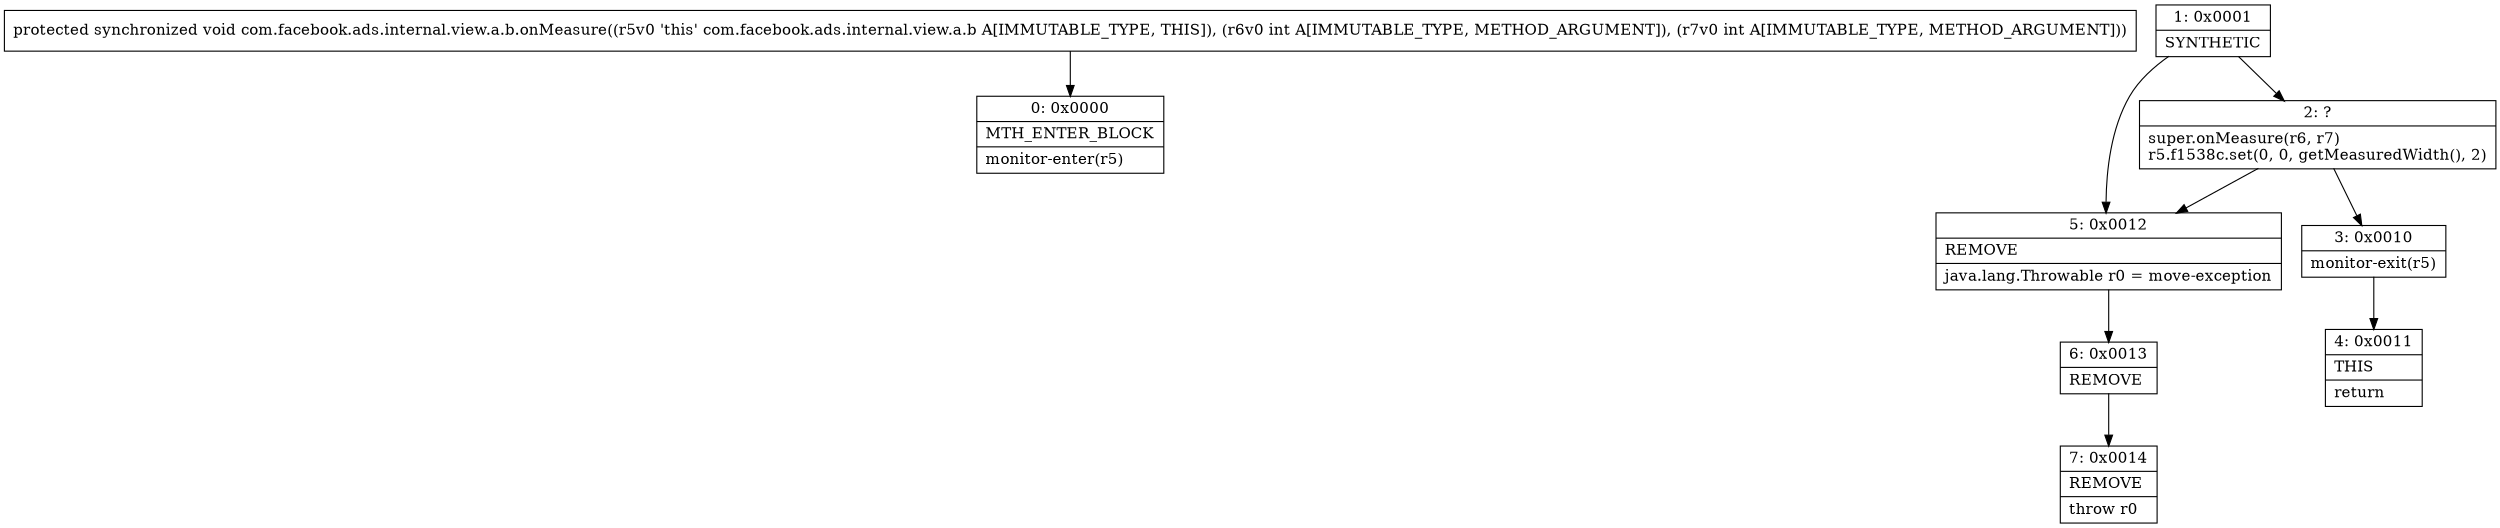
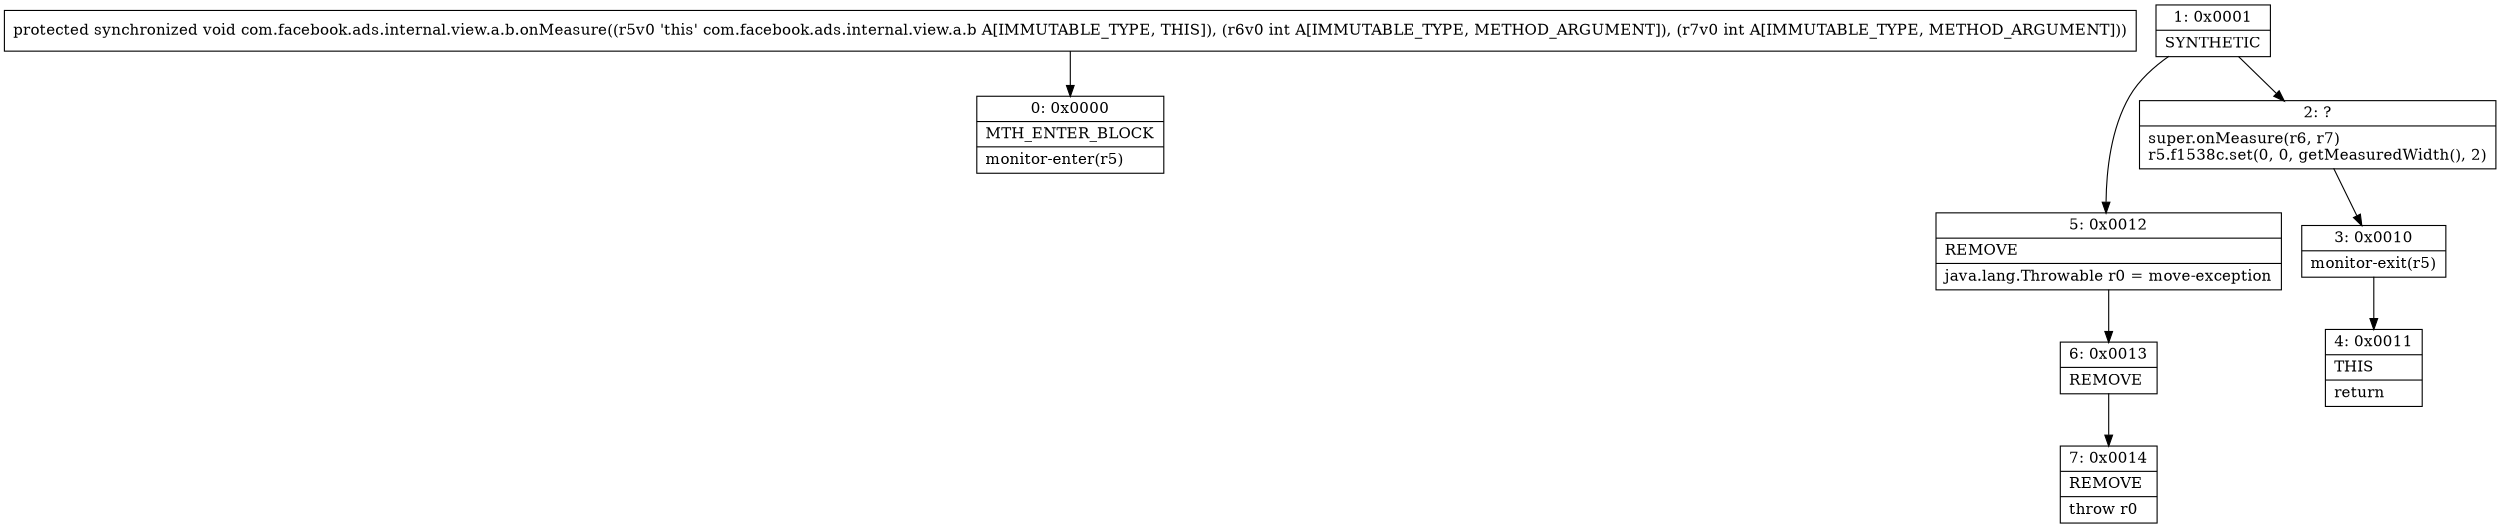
edge "2: ?" -> "5: 0x0012": removed
